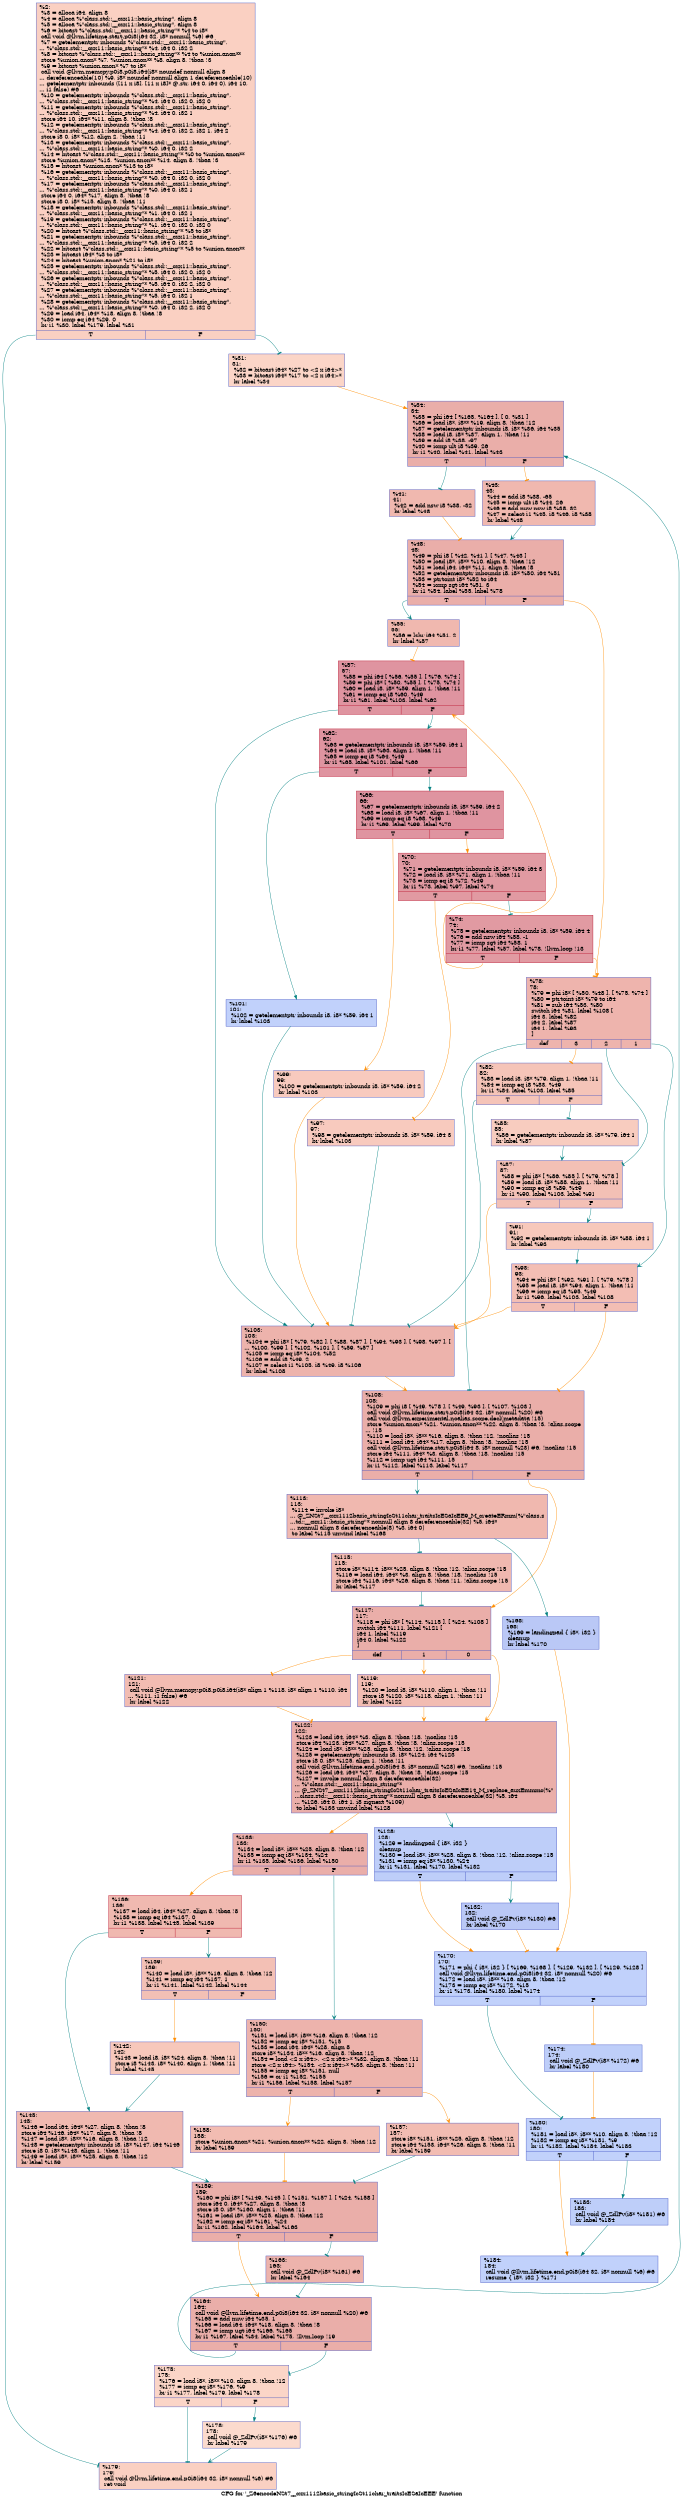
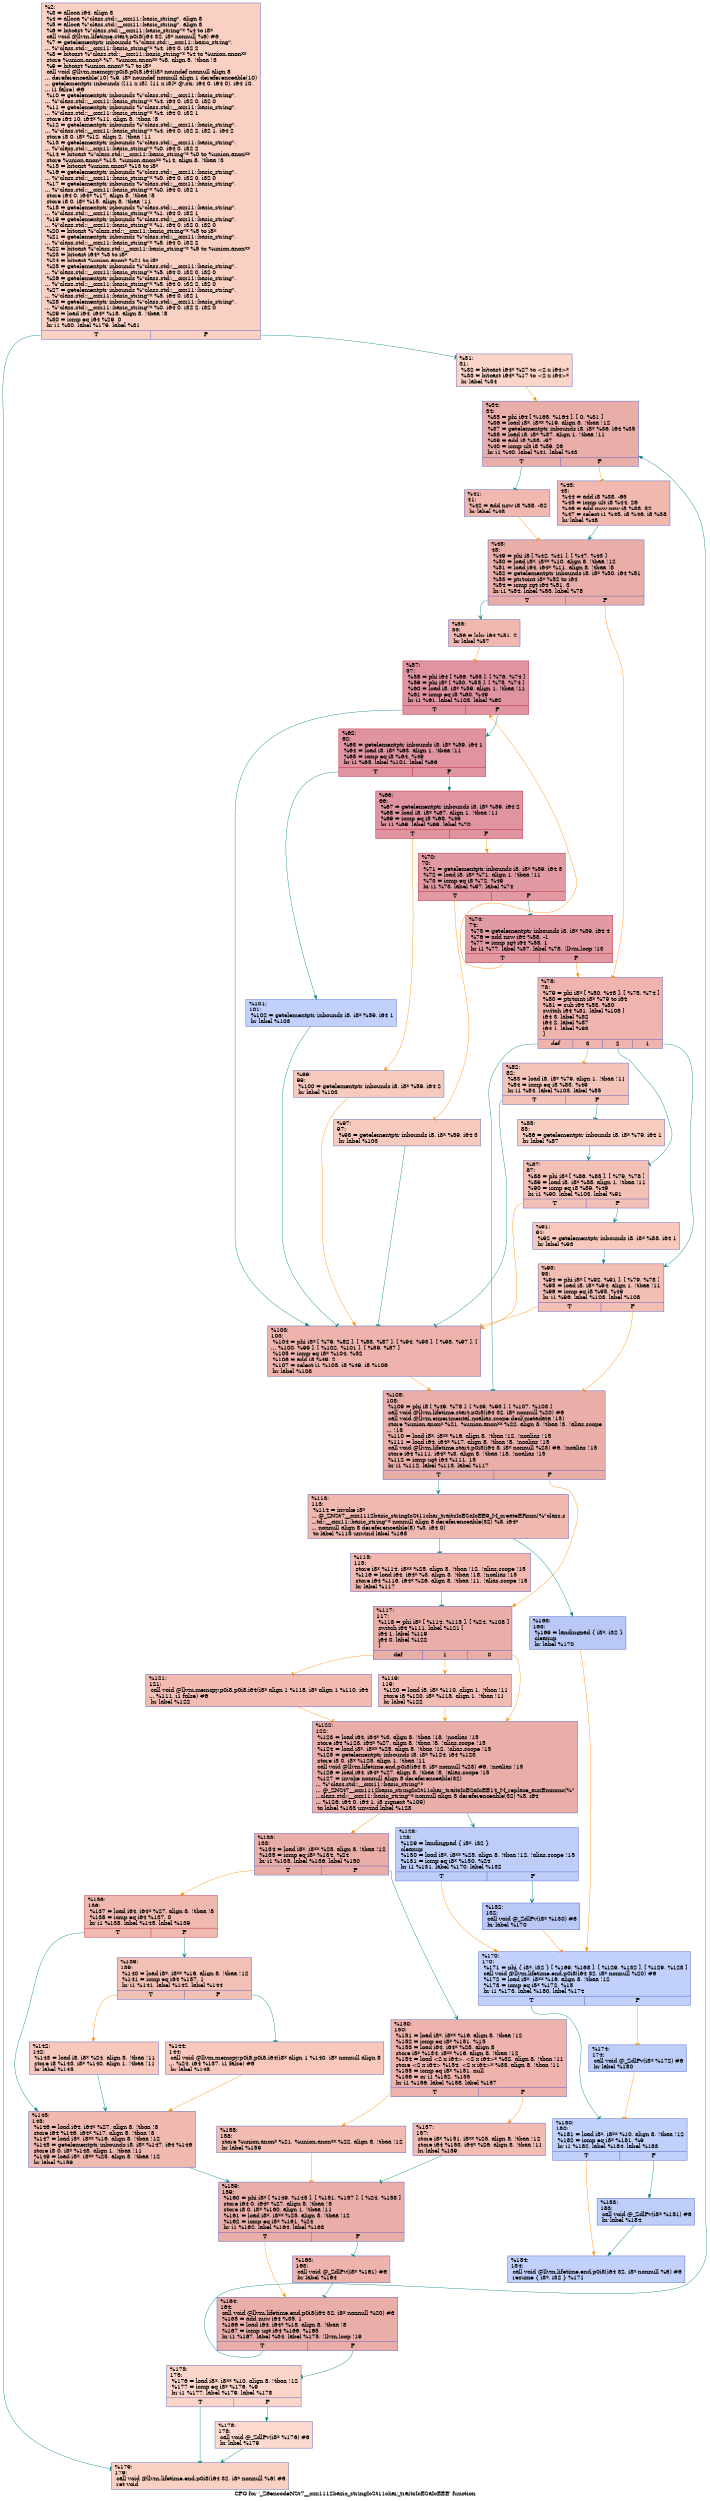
node "%144:": added
